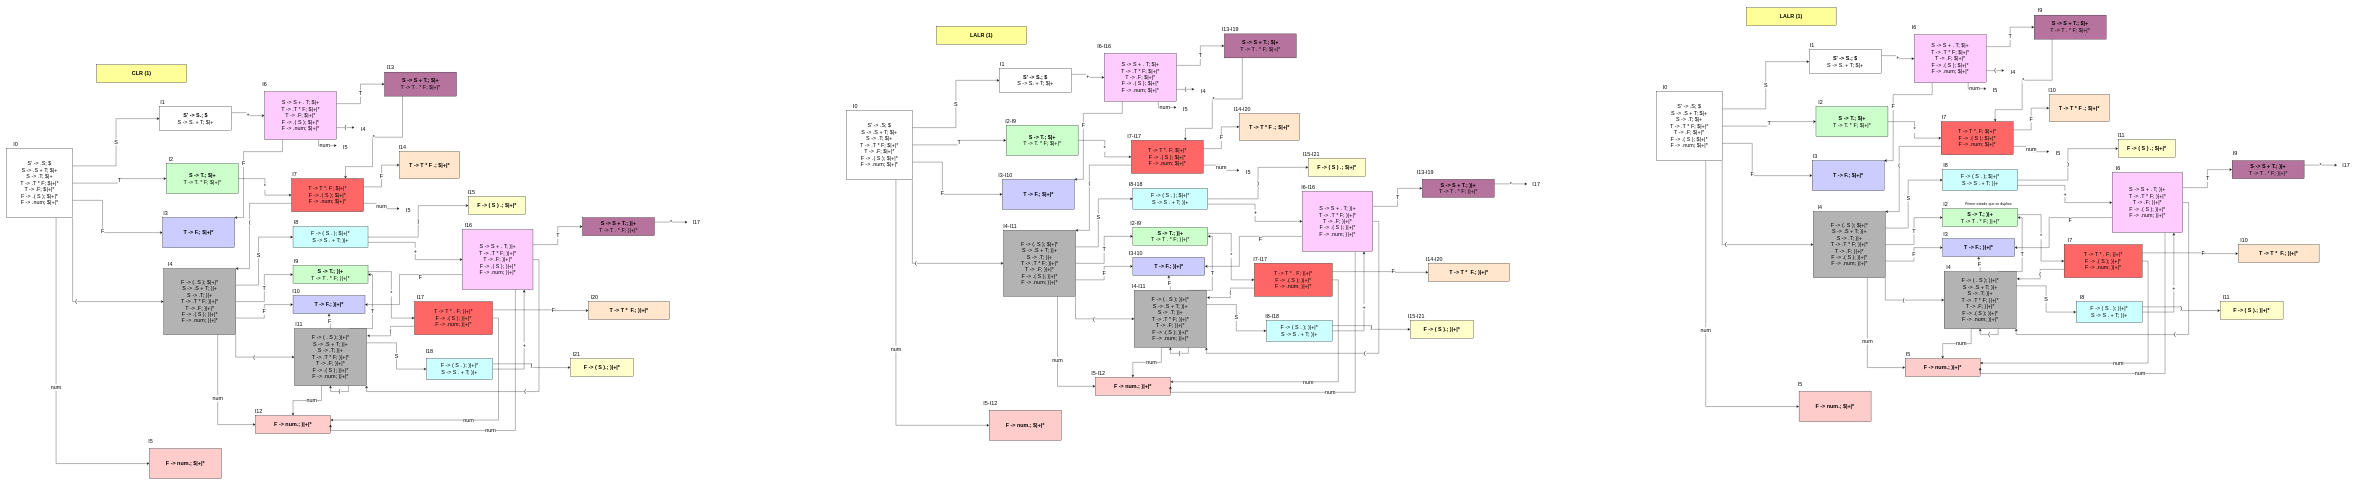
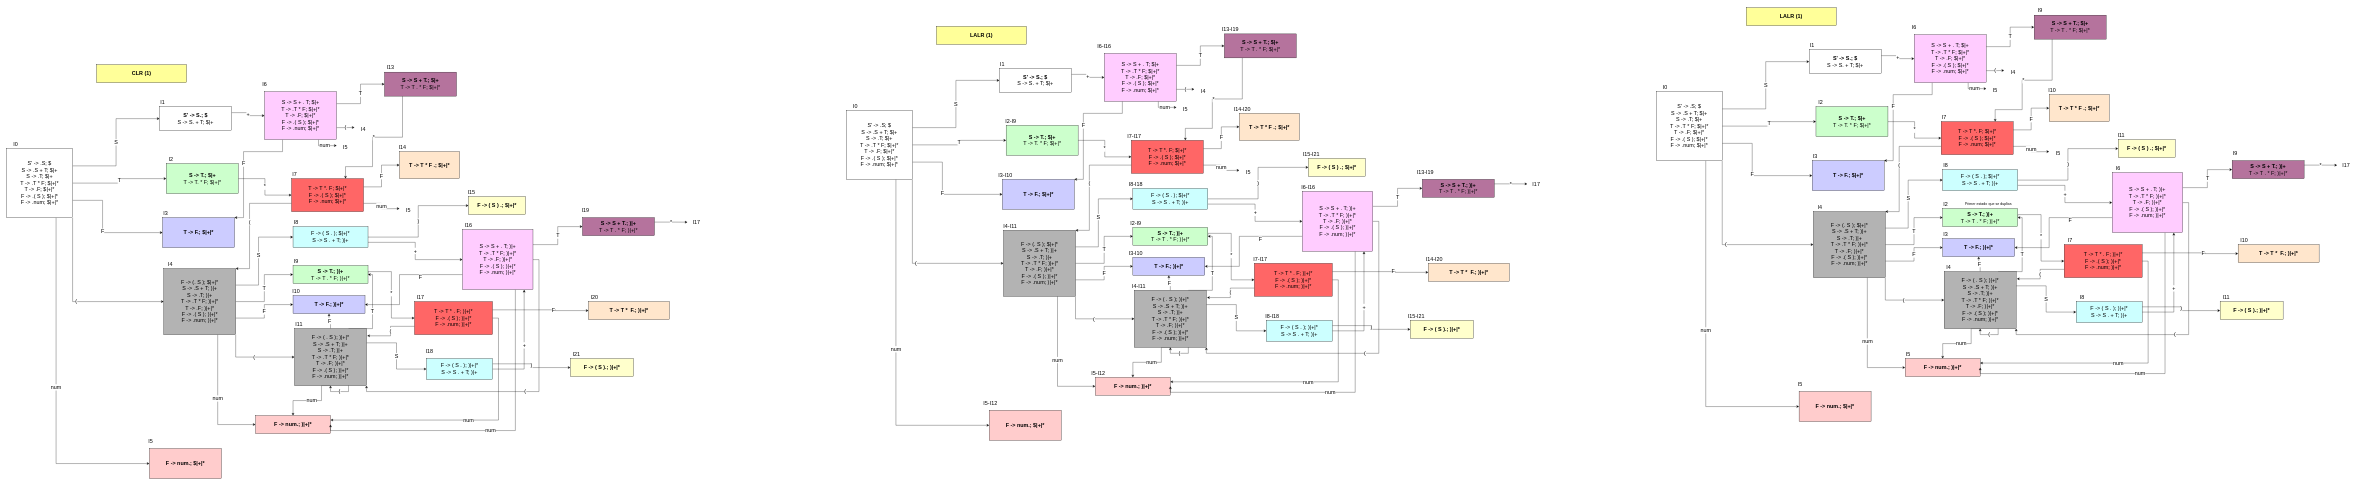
node "I19": added
node "I12": removed
